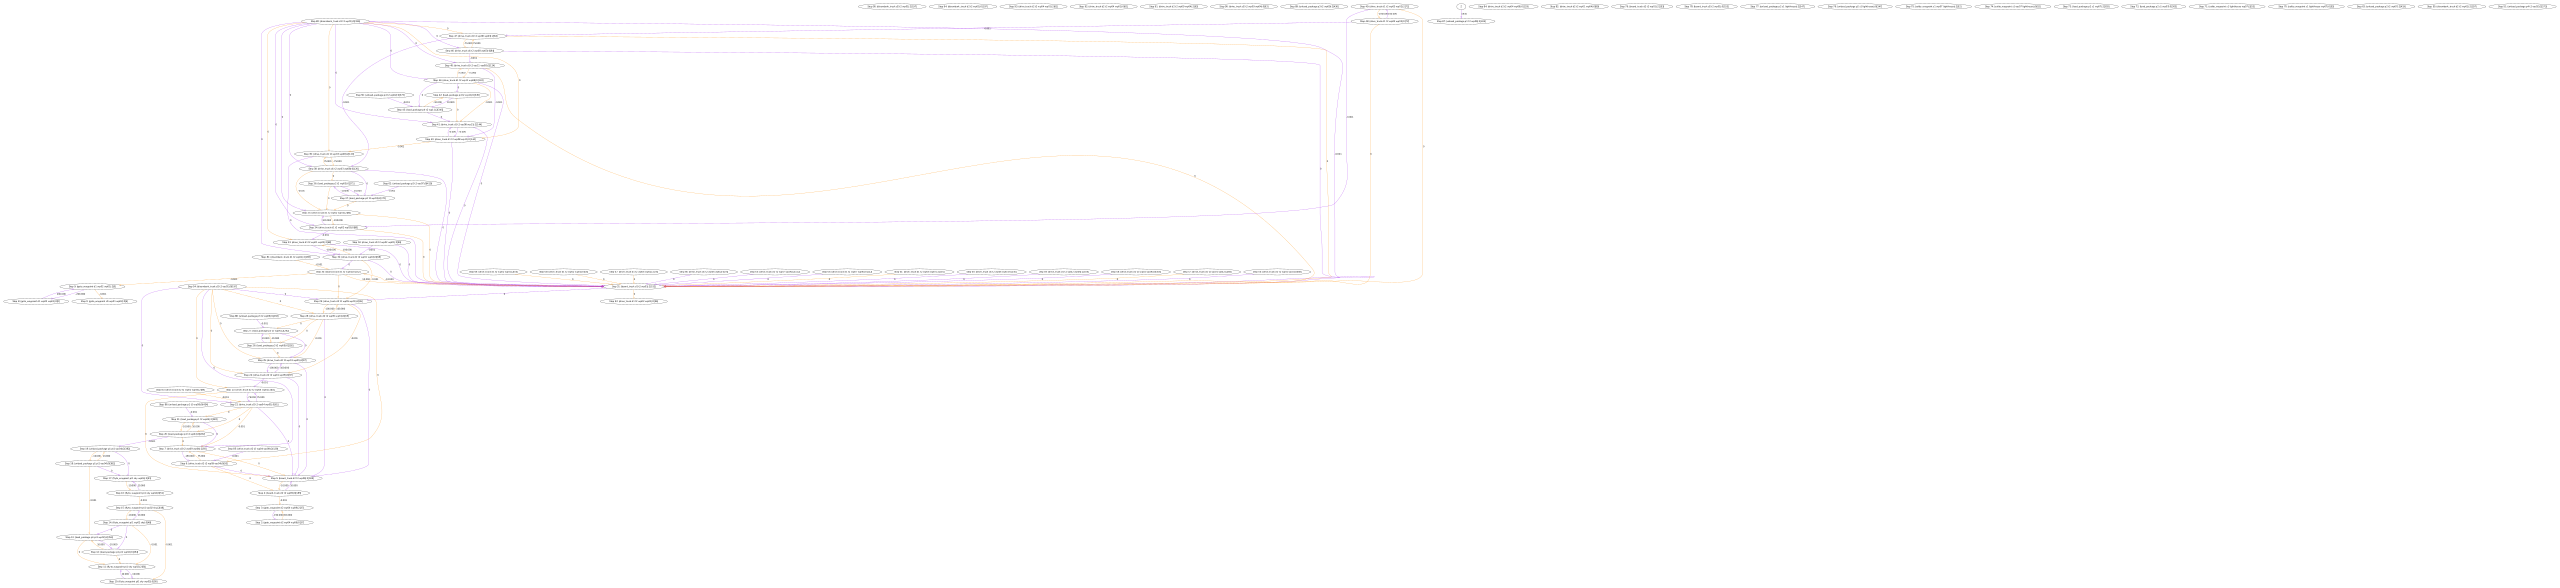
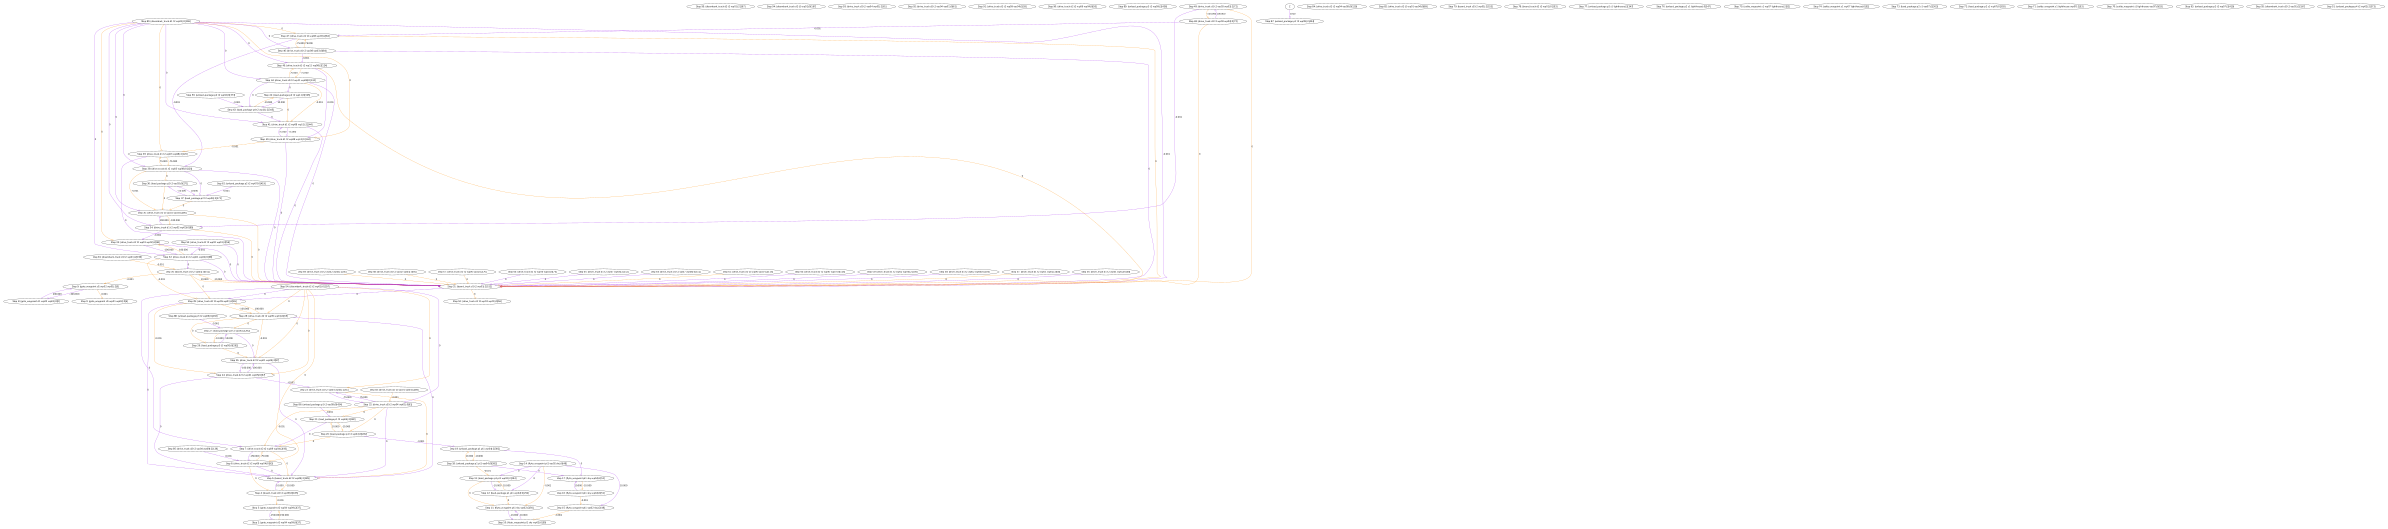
edge "Step 15: (flyto_waypoint pl1 wp02 sky):2[48]" -> "Step 14: (flyto_waypoint pl1 wp02 sky):0[48]": removed, label "-10.000"
